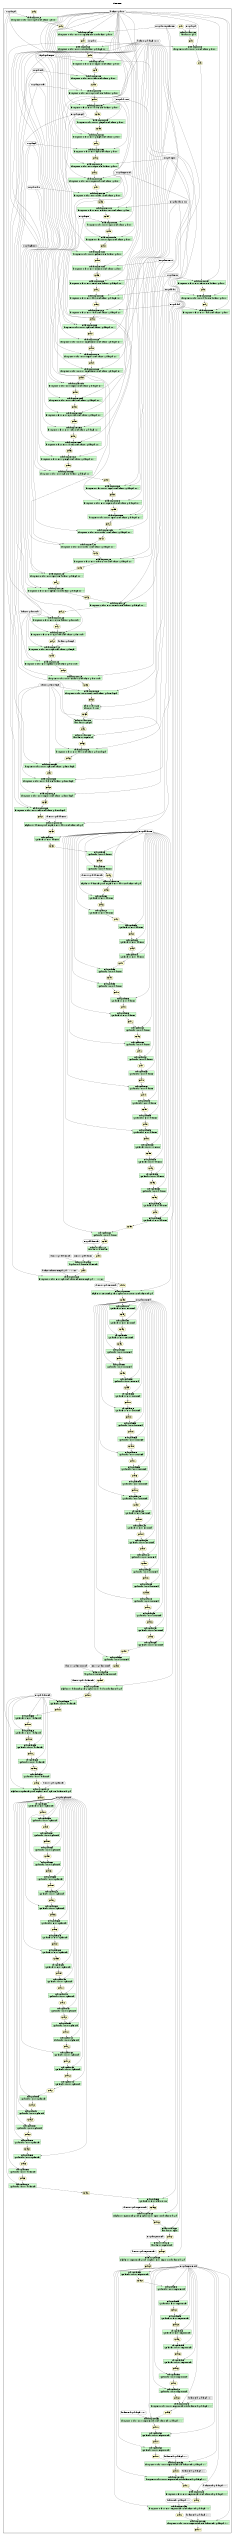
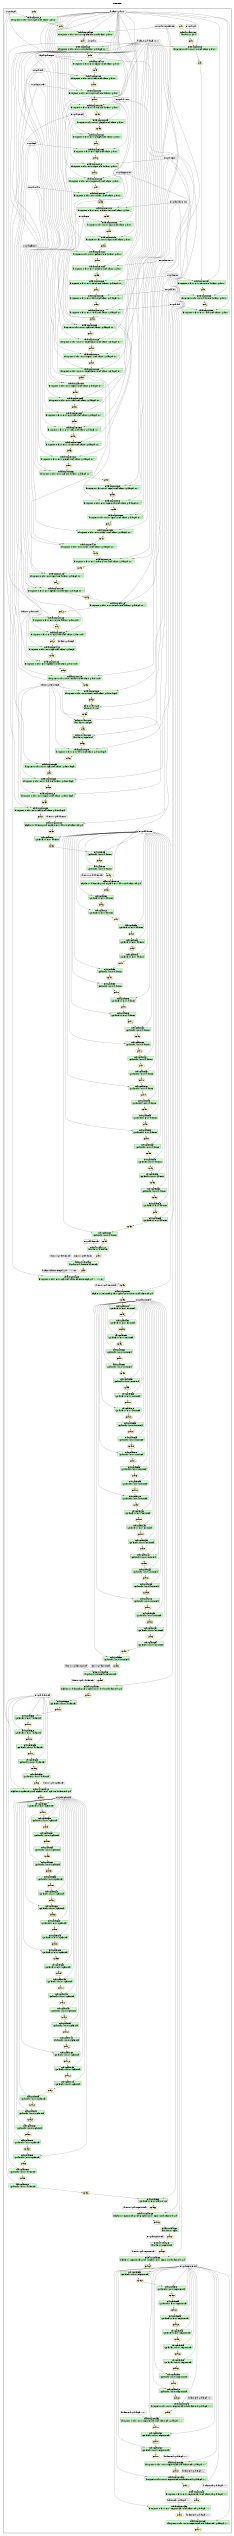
node "core/mass-edit20#": text "Mass edit cells in column symbol_loop" -> "Mass edit cells in column event_loop"
node "cells92": label "cells92" -> "table92"
node "table95": label "table95" -> "toDate95"
node "table161": added
